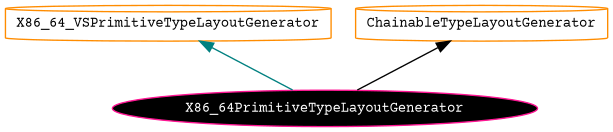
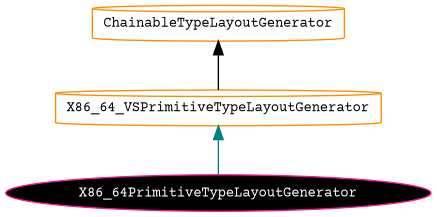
edge "X86_64PrimitiveTypeLayoutGenerator" -> "ChainableTypeLayoutGenerator": now "X86_64_VSPrimitiveTypeLayoutGenerator" -> "ChainableTypeLayoutGenerator"
